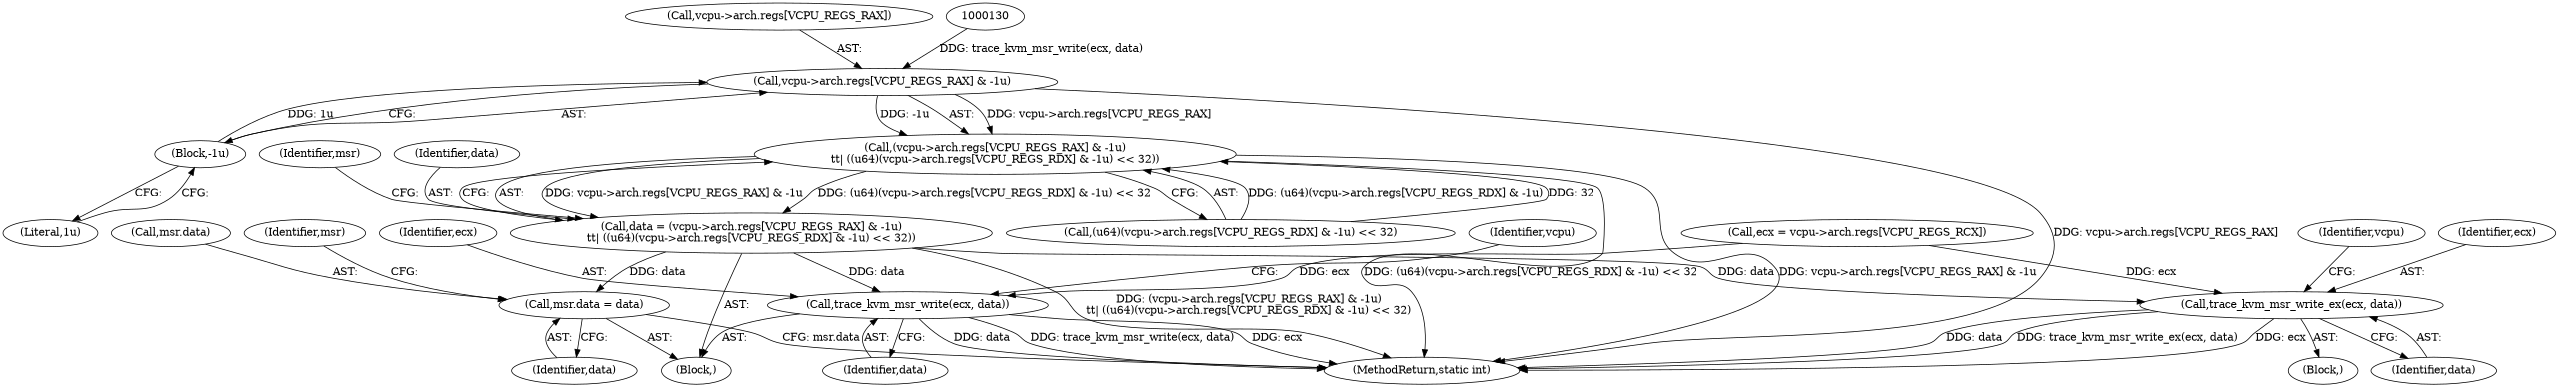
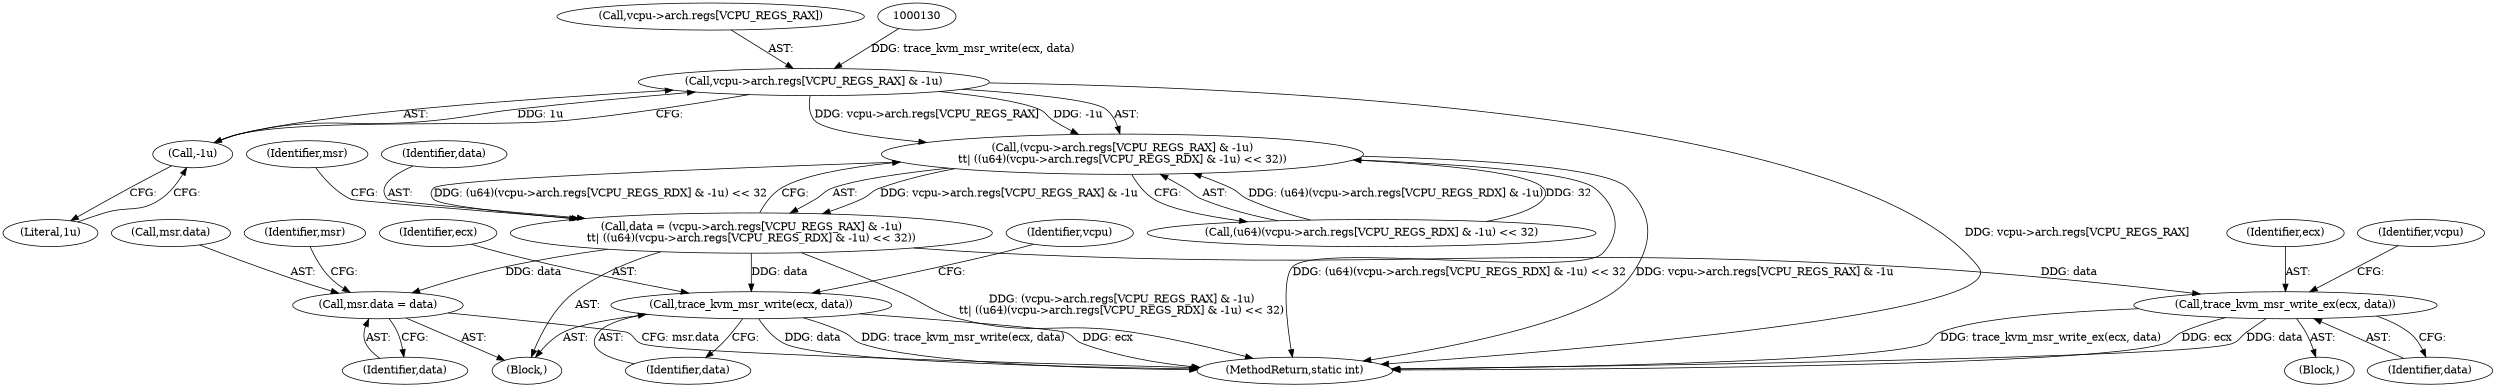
node "(Block,-1u)": label "(Block,-1u)" -> "(Call,-1u)"
node "(Call,ecx = vcpu->arch.regs[VCPU_REGS_RCX])": removed
